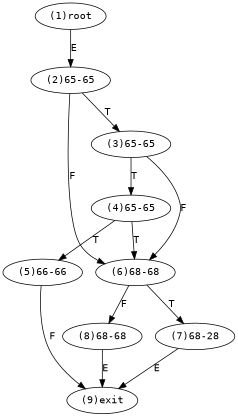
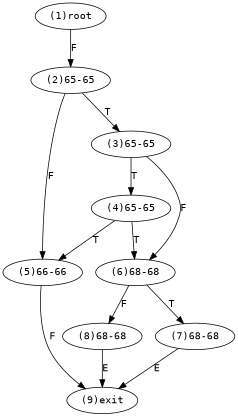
edge "(1)root" -> "(2)65-65": label "E" -> "F"
edge "(2)65-65" -> "(6)68-68": now "(2)65-65" -> "(5)66-66"
node "(7)68-28": label "(7)68-28" -> "(7)68-68"
